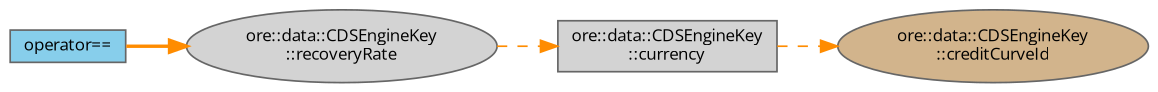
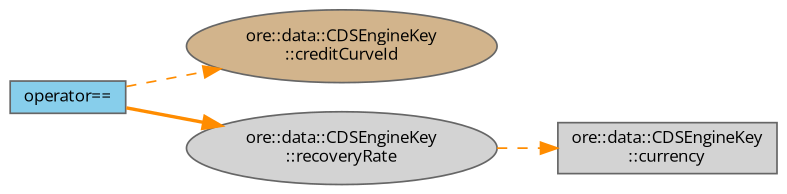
edge "ore::data::CDSEngineKey ::currency" -> "ore::data::CDSEngineKey ::creditCurveId": now "operator==" -> "ore::data::CDSEngineKey ::creditCurveId"
